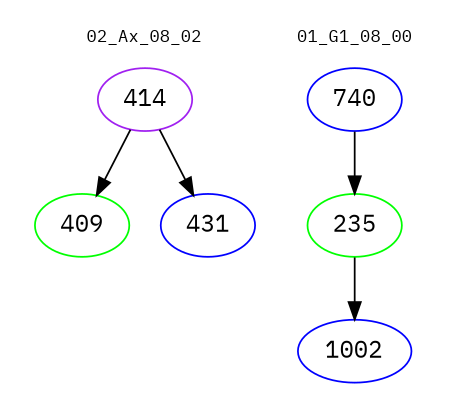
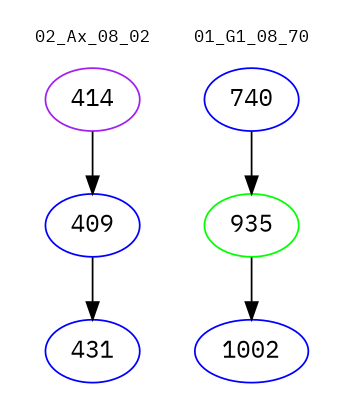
cluster "01_G1_08_00": label "01_G1_08_00" -> "01_G1_08_70"
edge "414" -> "431": now "409" -> "431"
node "409": color green -> blue
node "235": label "235" -> "935"
